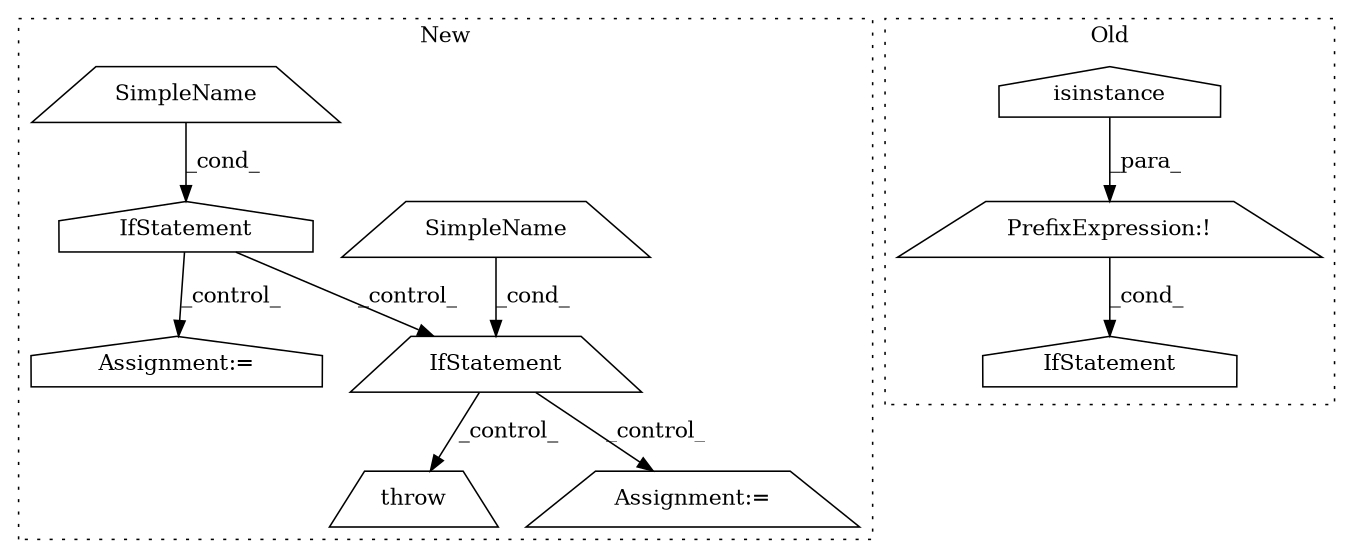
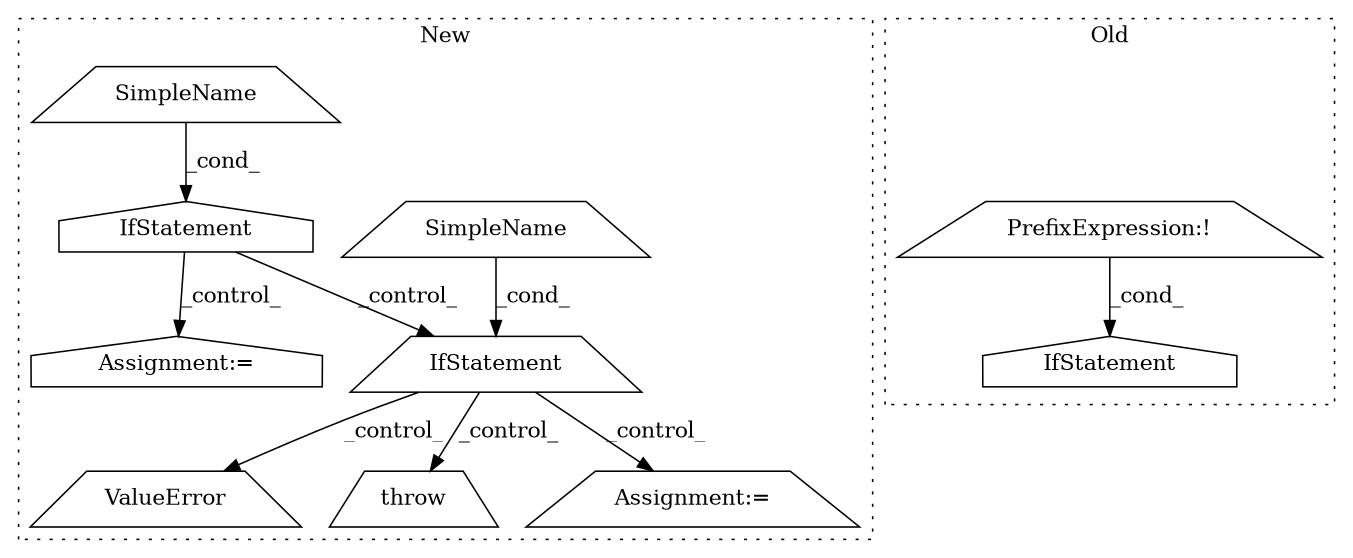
node "isinstance": removed
node "ValueError": added
